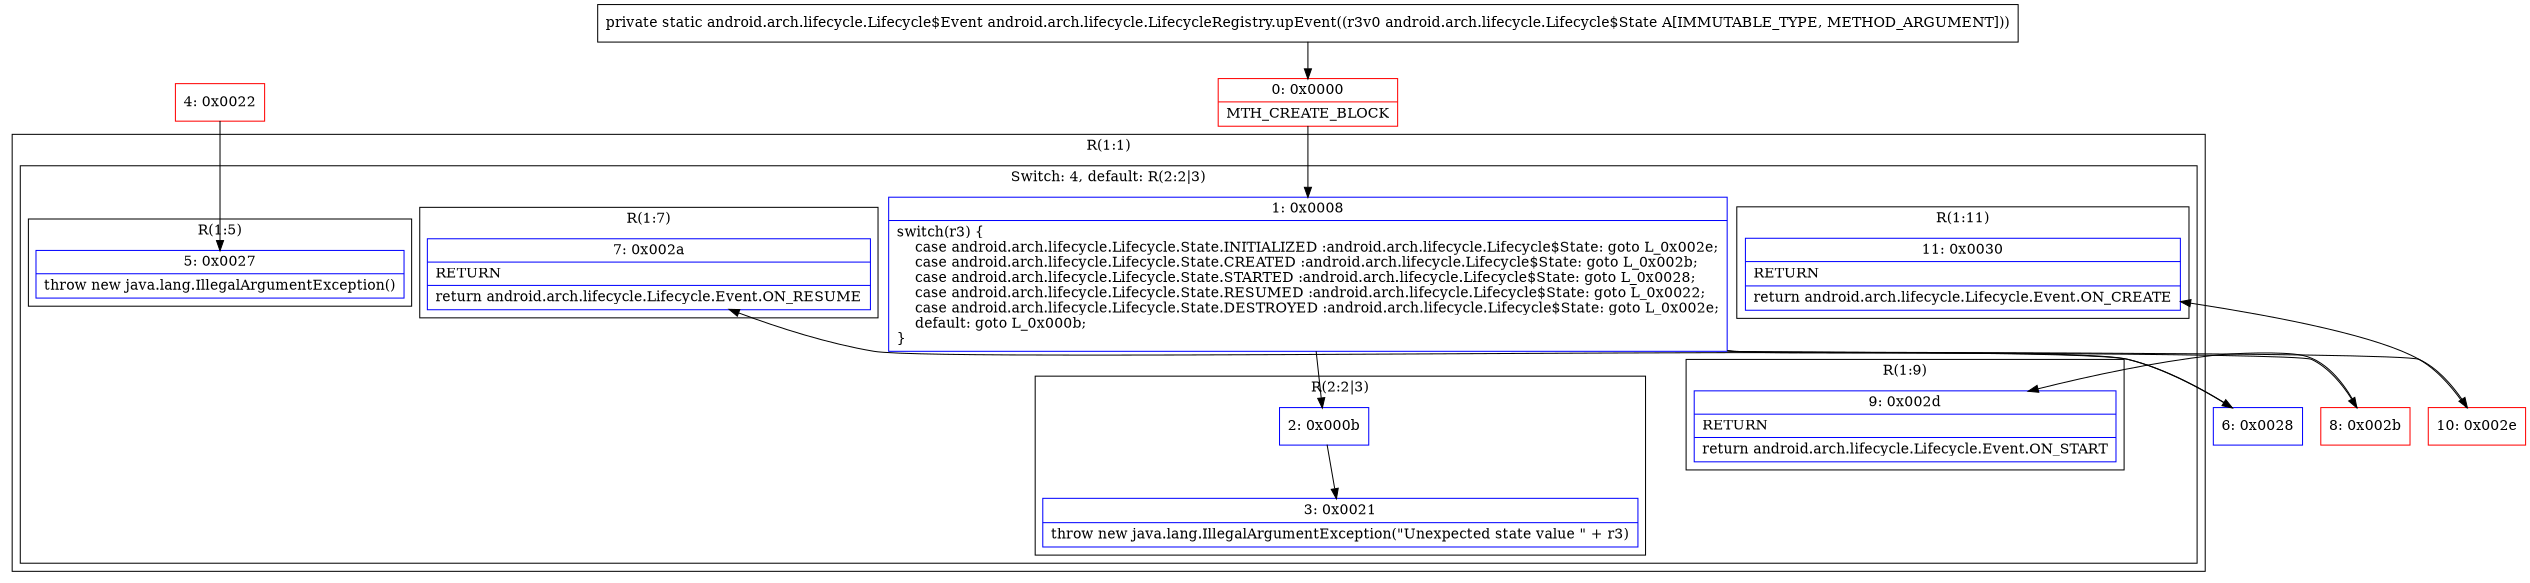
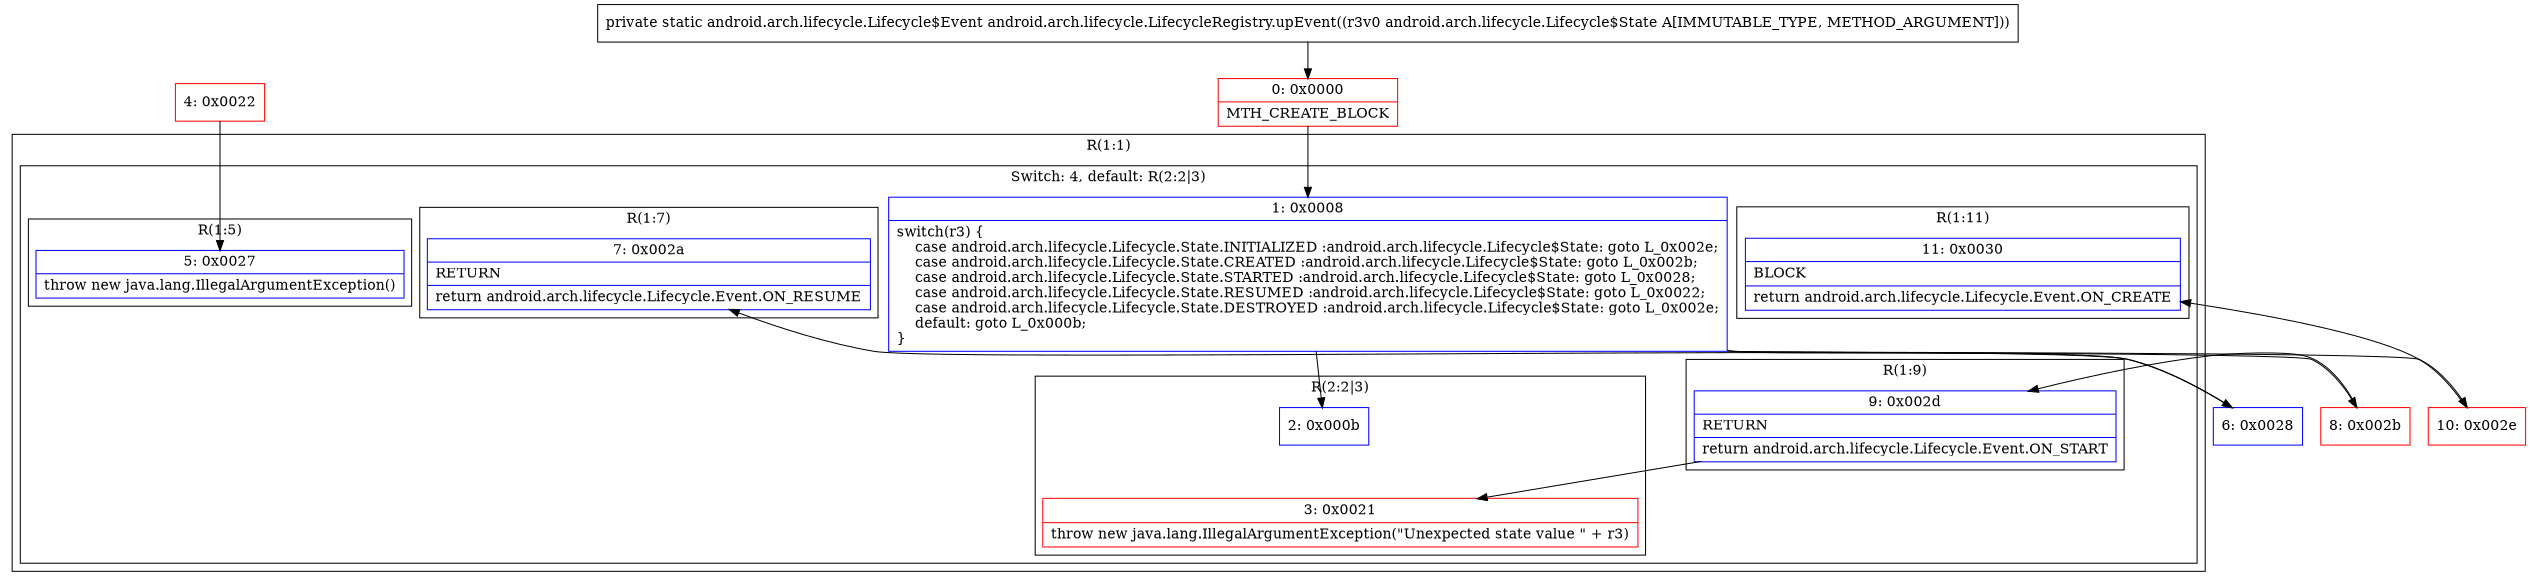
node "11: 0x0030": text "RETURN" -> "BLOCK"
edge "2: 0x000b" -> "3: 0x0021": now "9: 0x002d" -> "3: 0x0021"
node "3: 0x0021": color blue -> red
